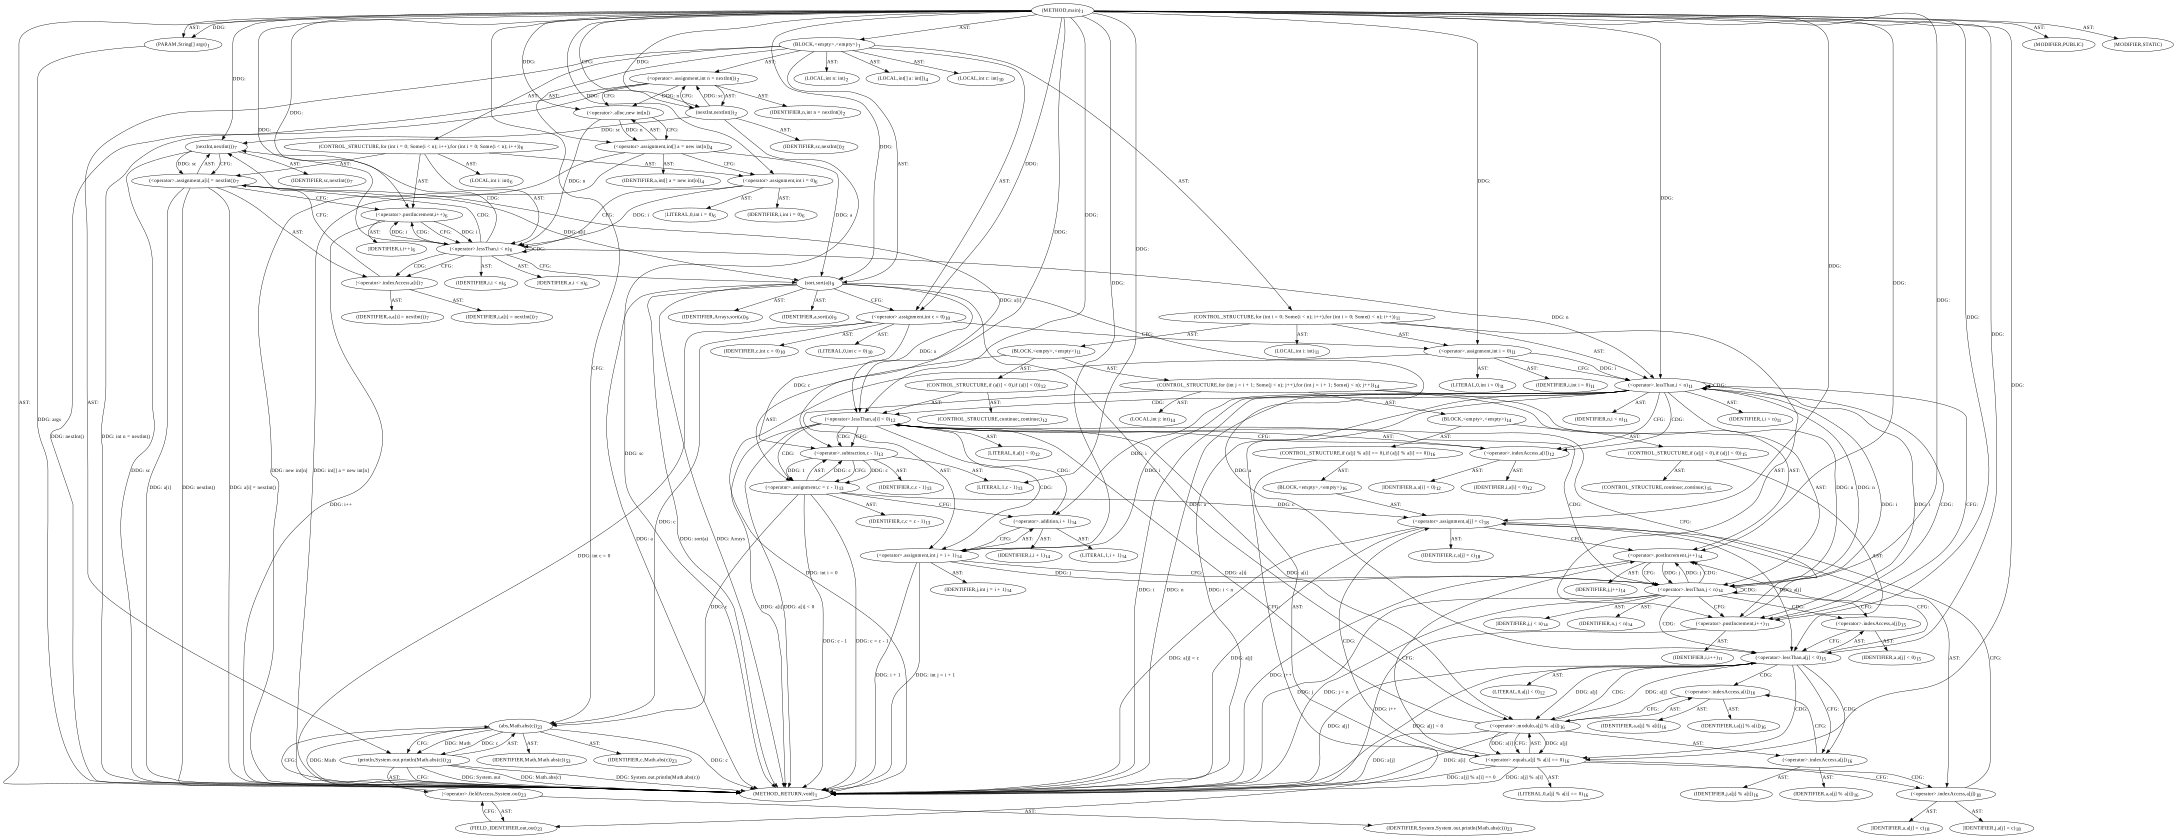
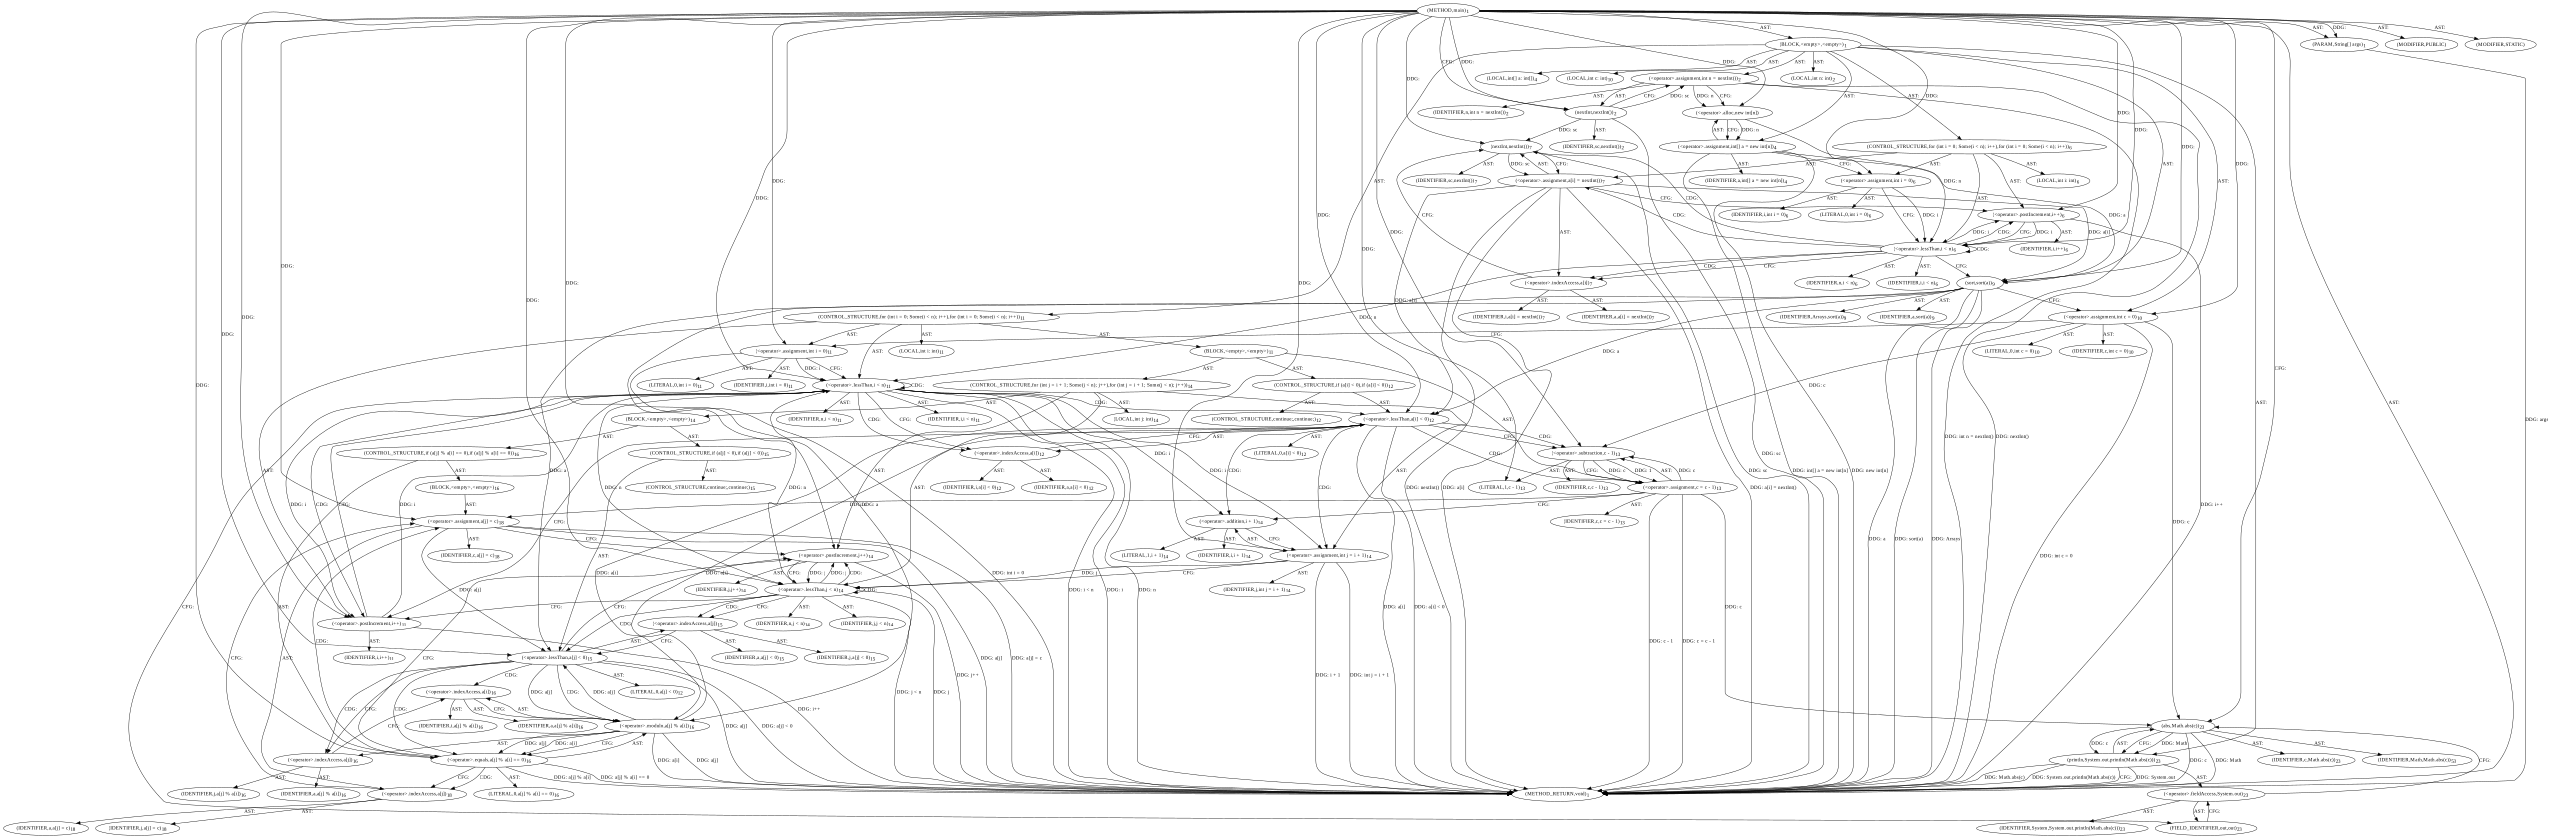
edge "(<operator>.lessThan,a[i] < 0)" -> "(<operator>.lessThan,j < n)": removed, label "CDG:"
node "(IDENTIFIER,j,a[j] < 0)": added
